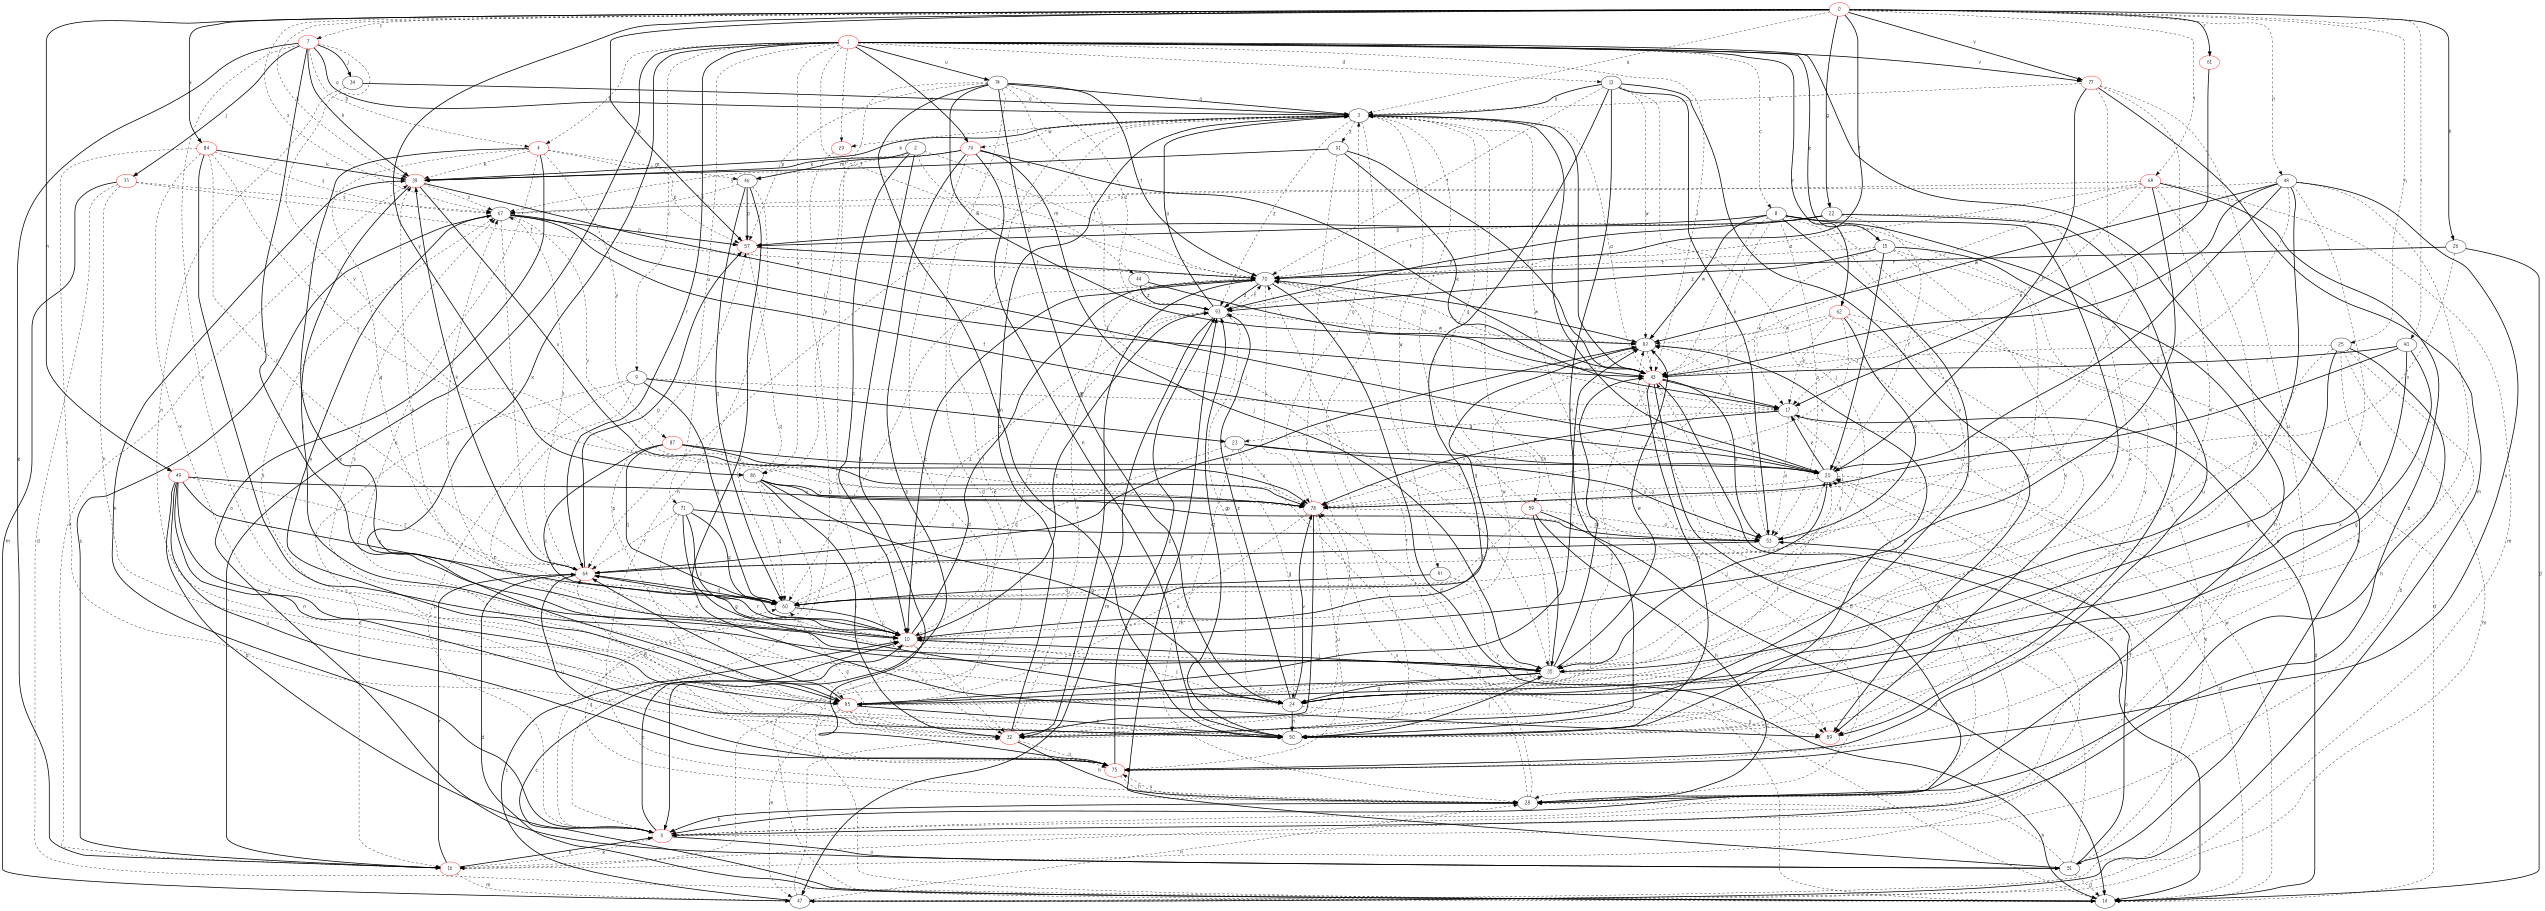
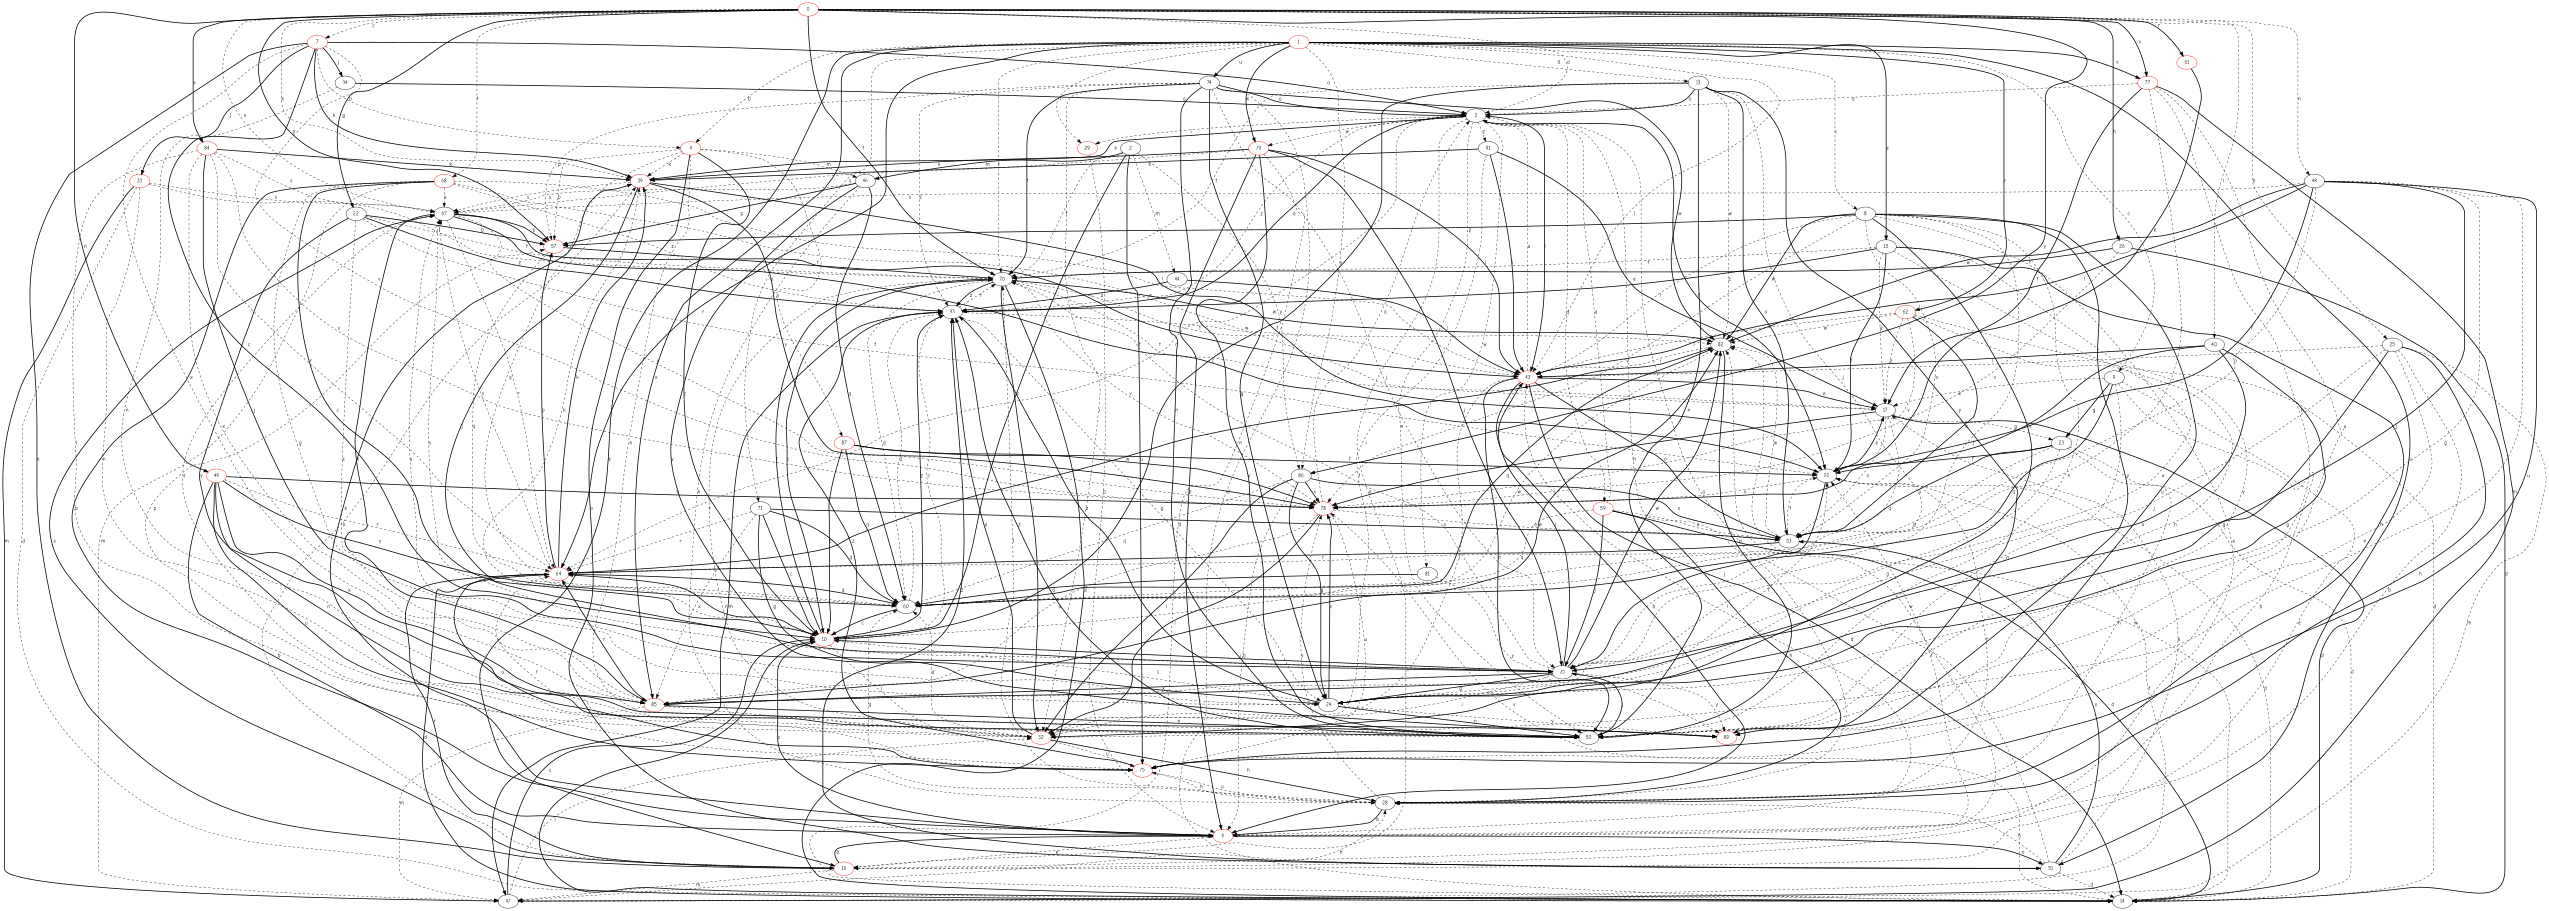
edge "32" -> "3": now "32" -> "93"
